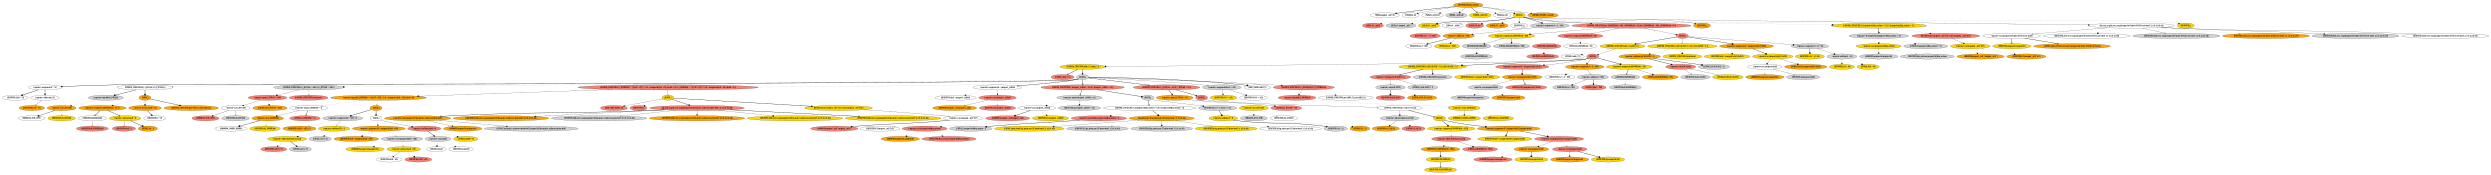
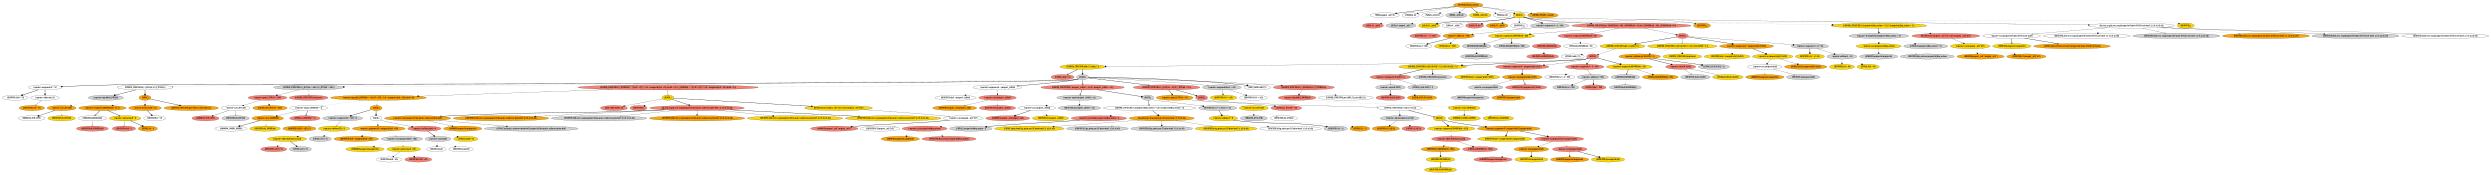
node "(<operator>.assignment,v7 = a1 + 108)": fillcolor orange -> salmon
